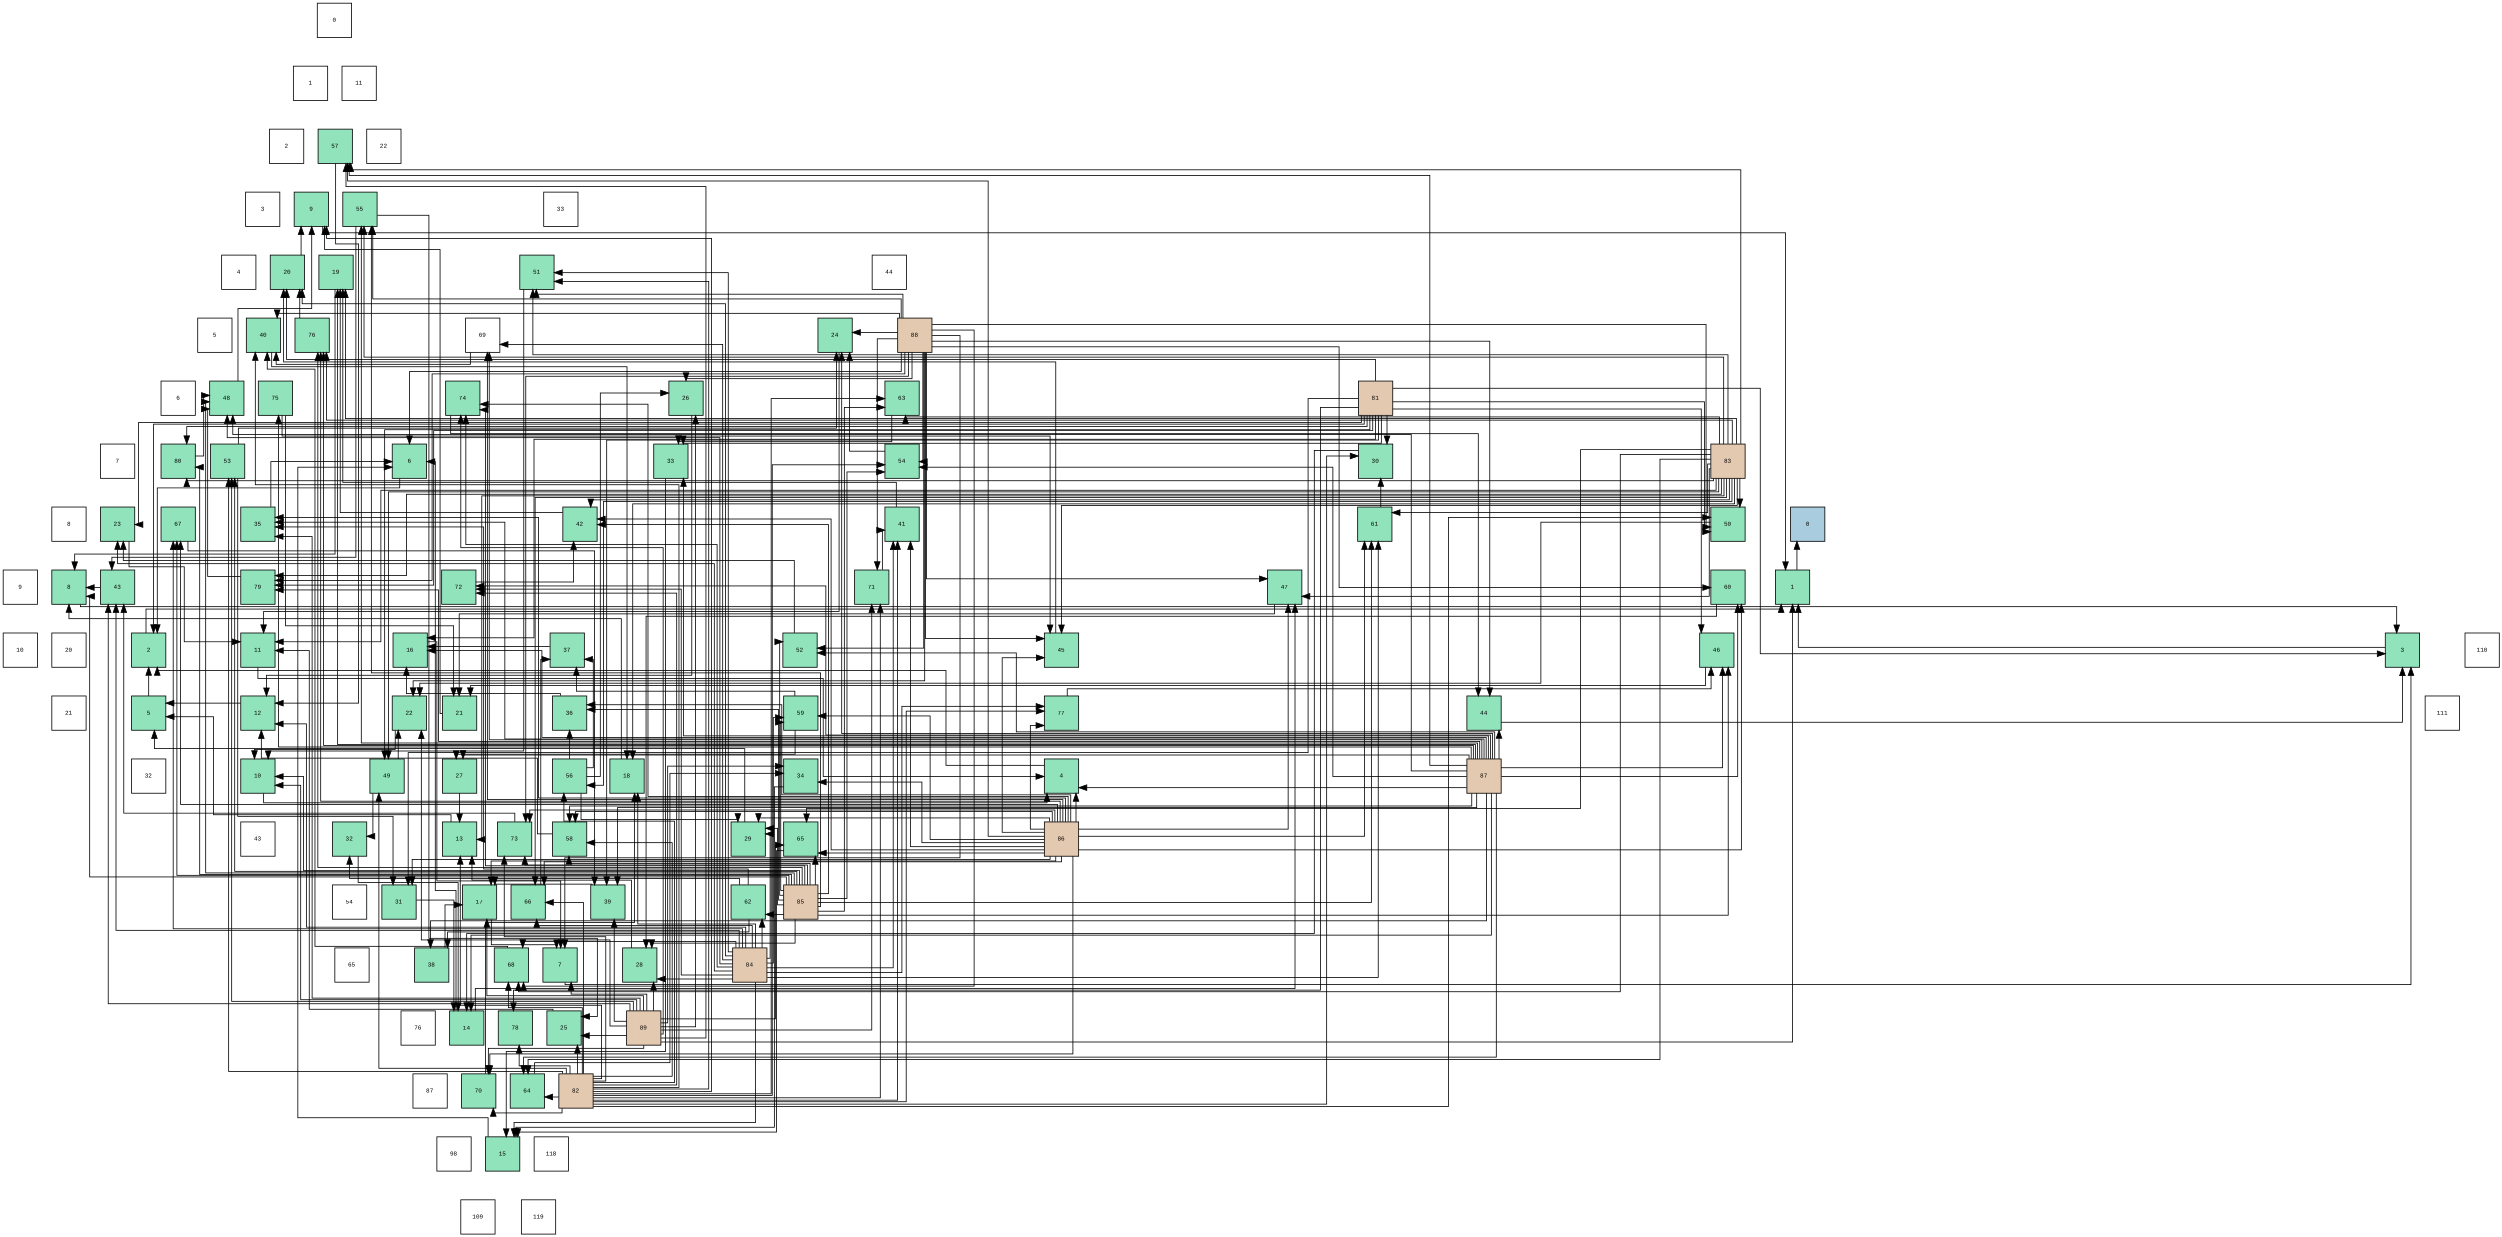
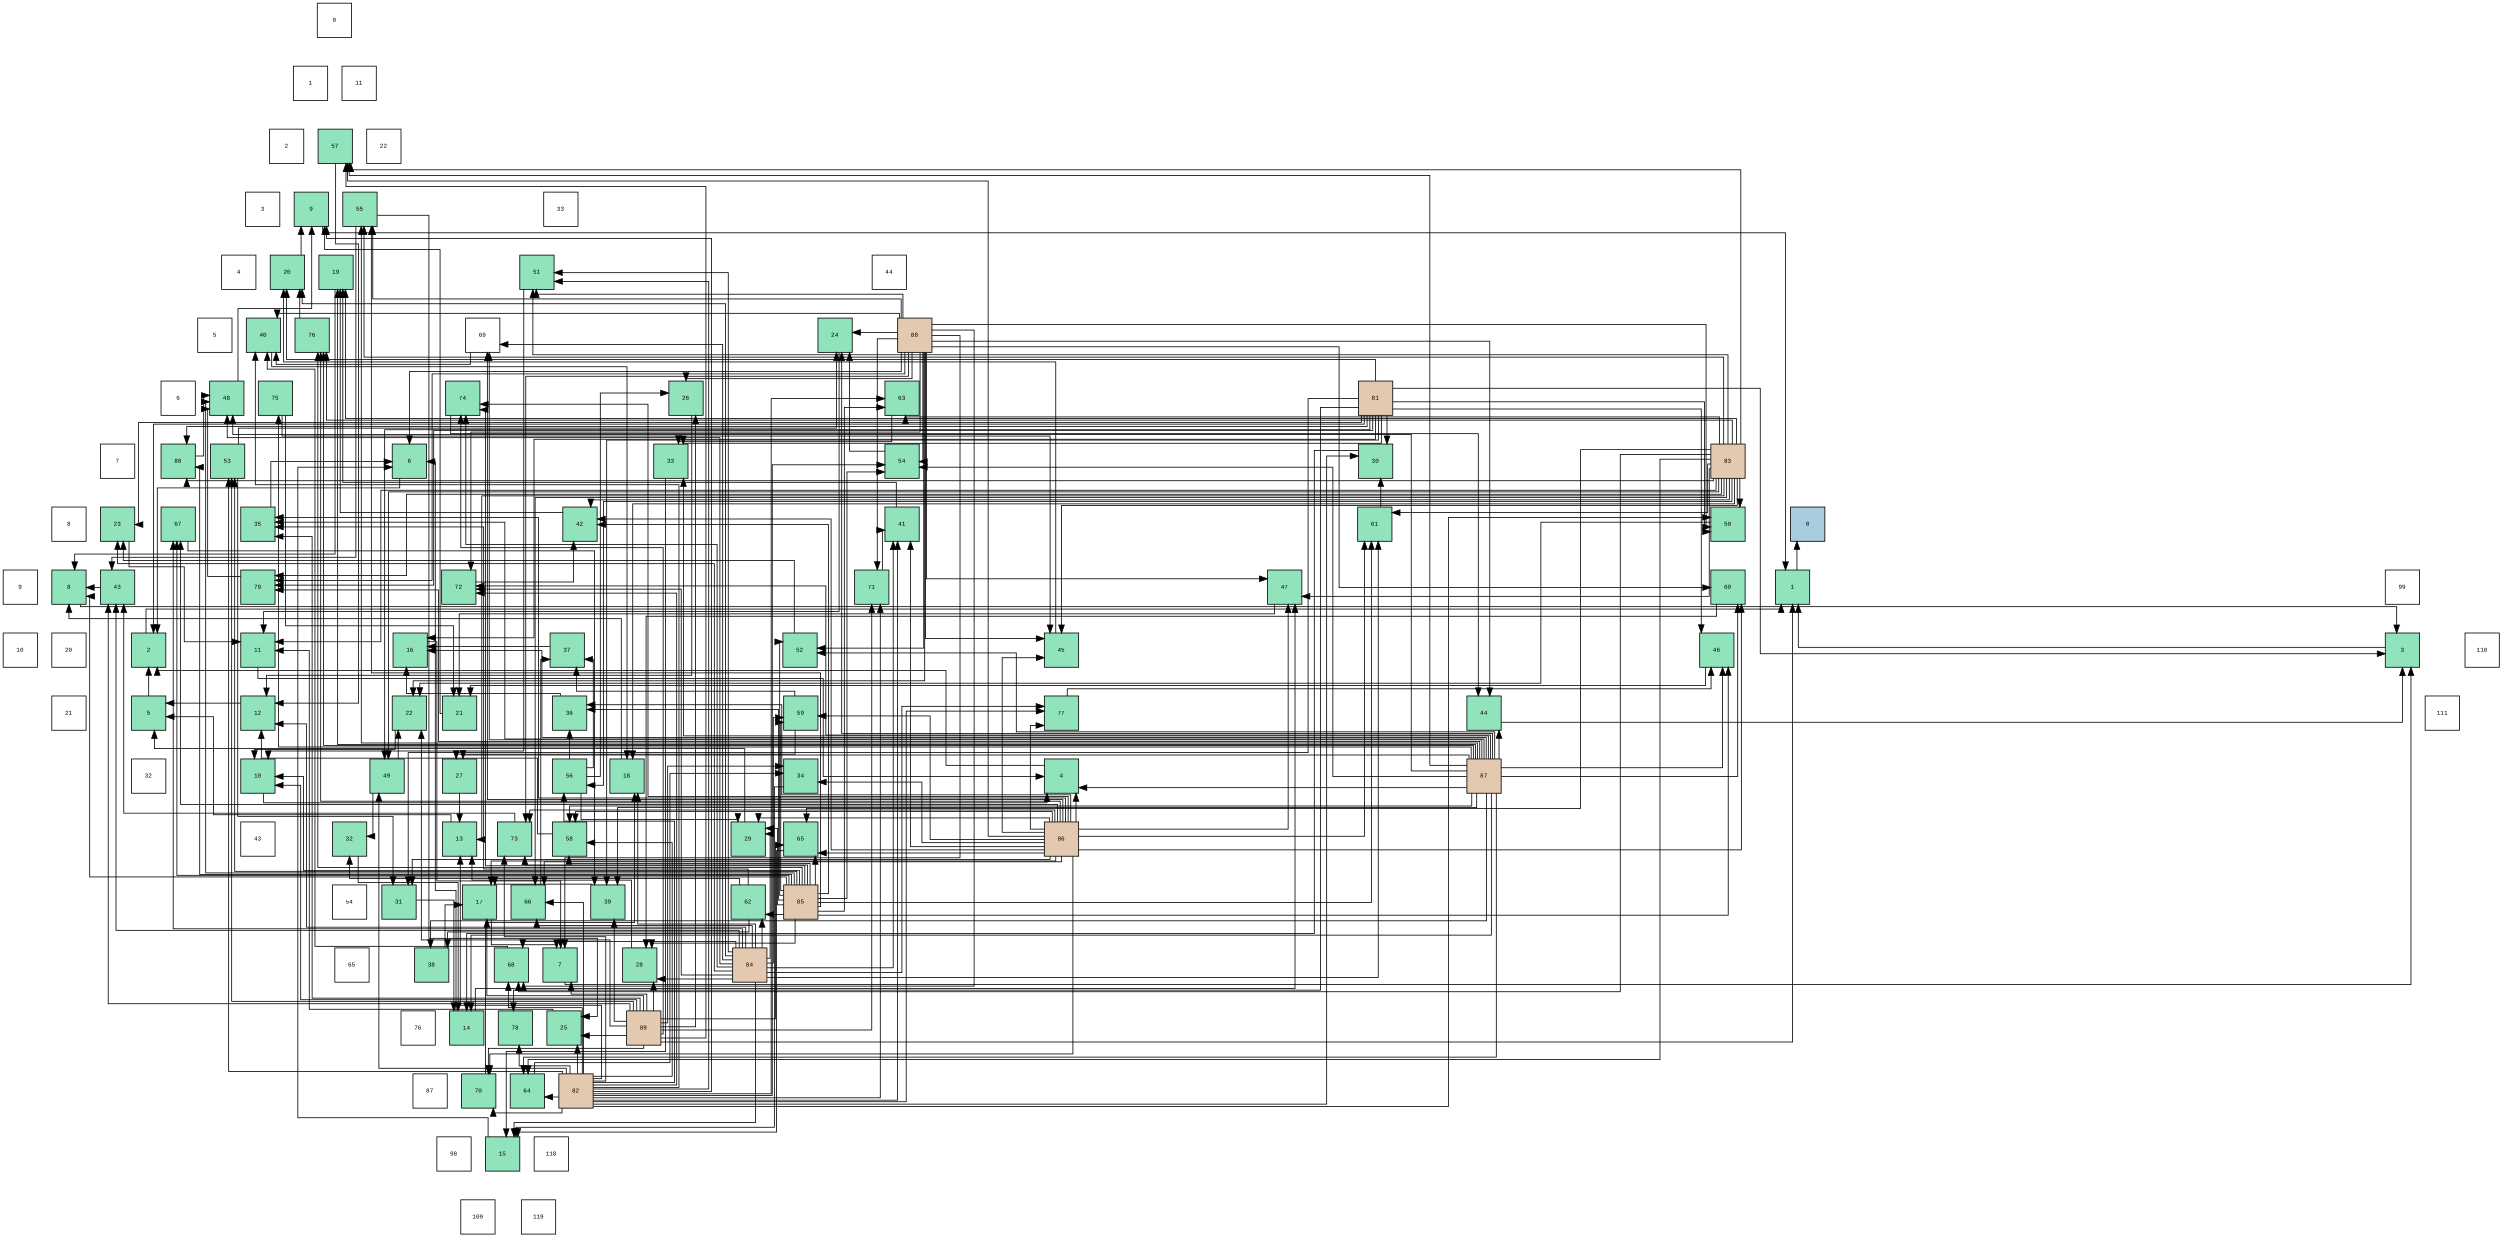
edge "88" -> "72": added
node "99": added
